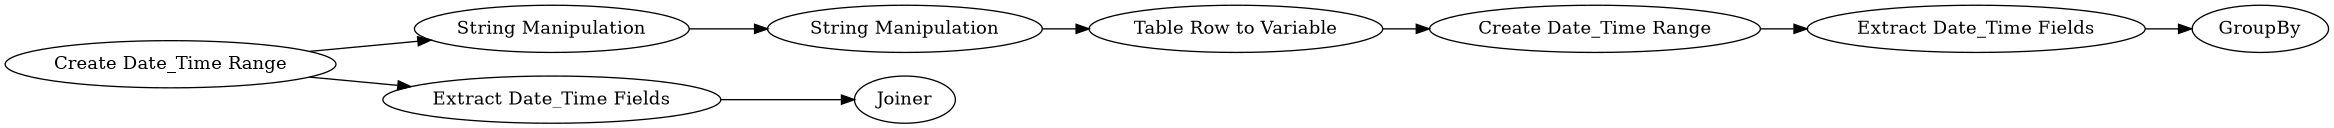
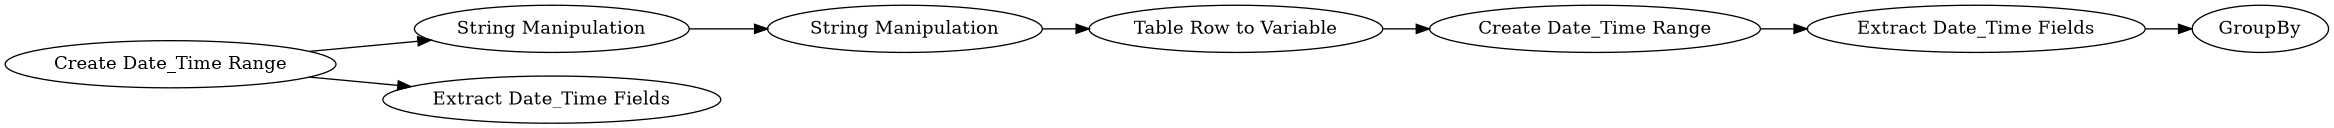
node "Joiner": removed
